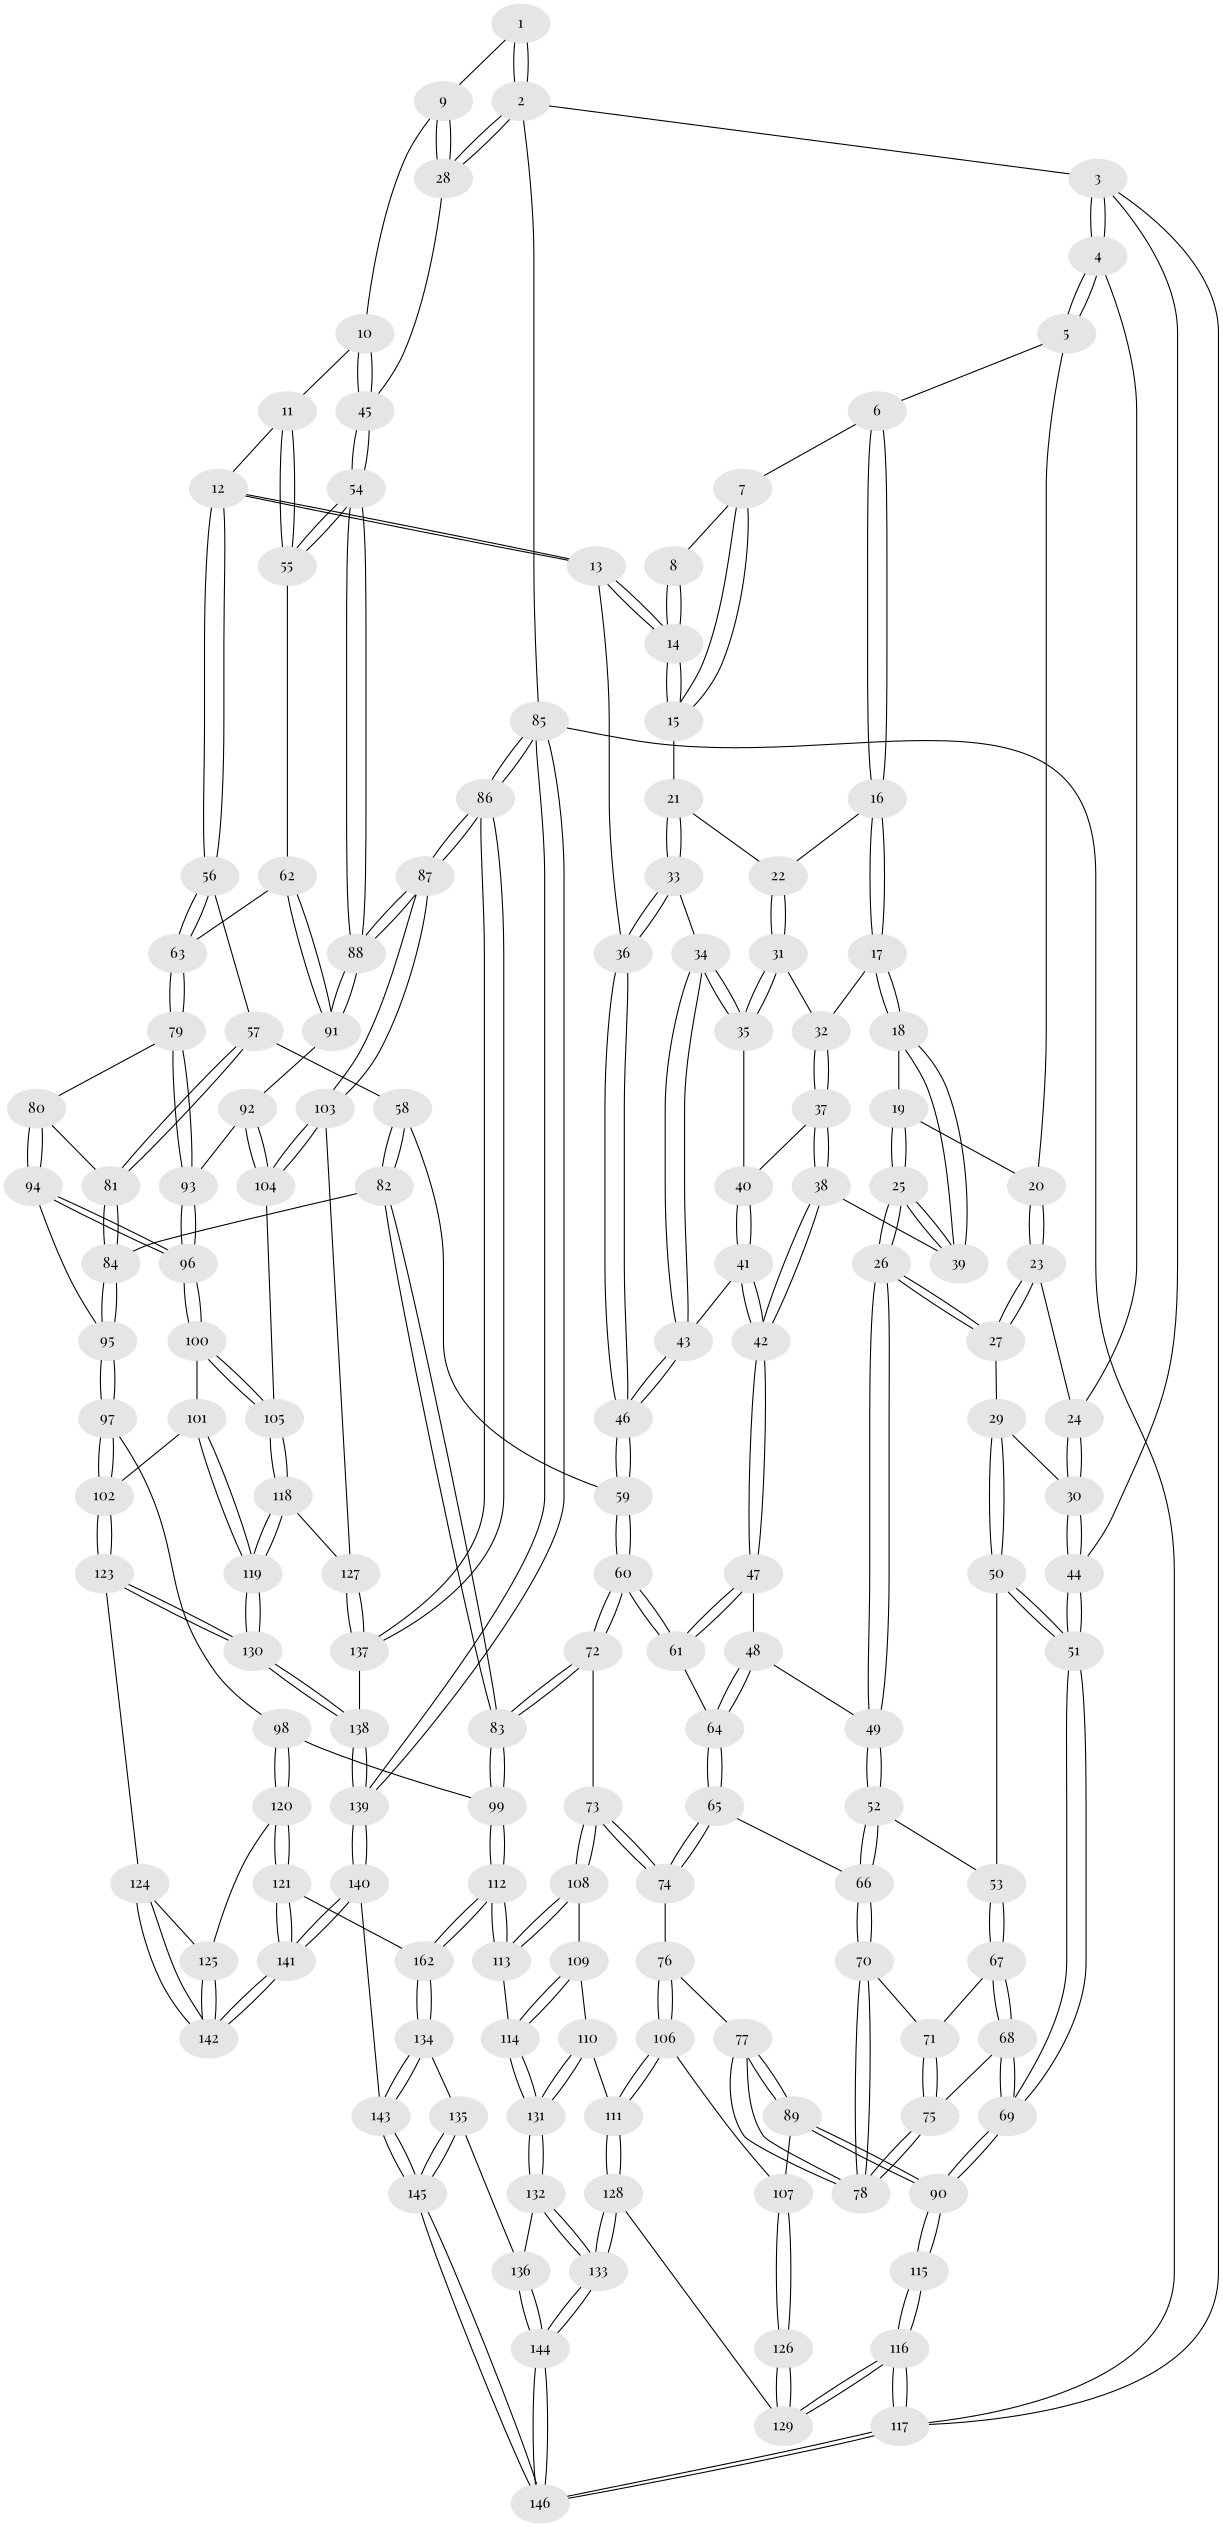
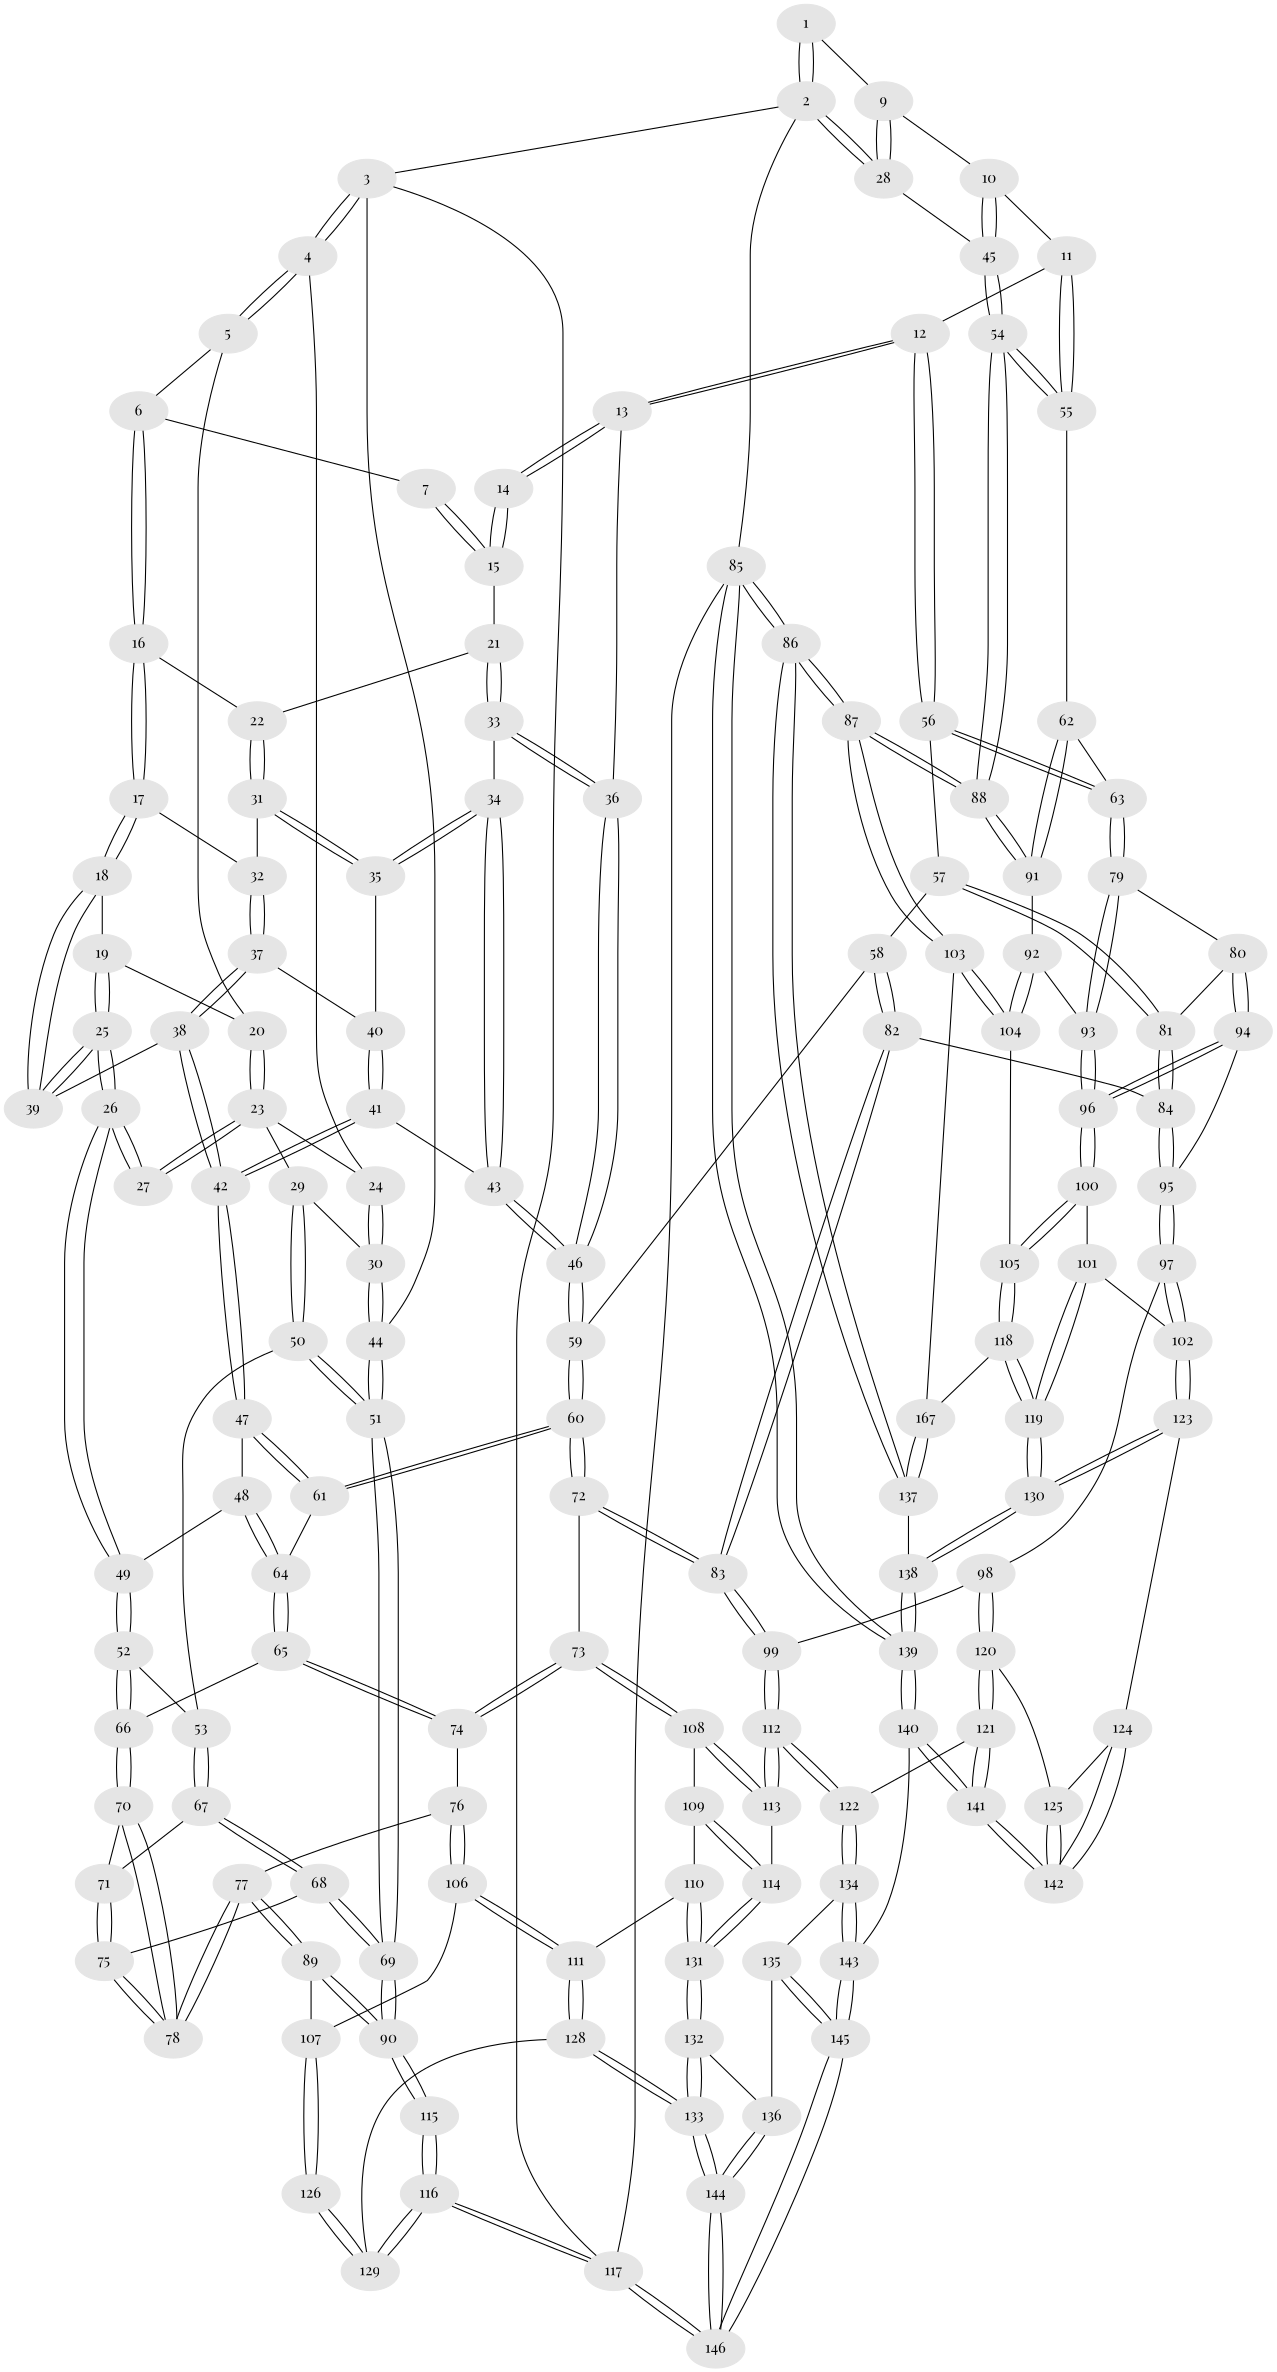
node "8": removed
edge "27" -- "29": now "23" -- "29"
node "127": label "127" -> "167"
node "162": label "162" -> "122"
